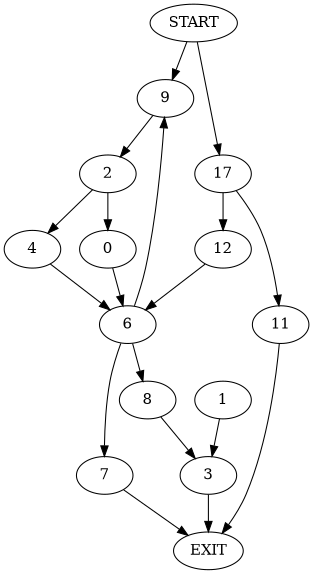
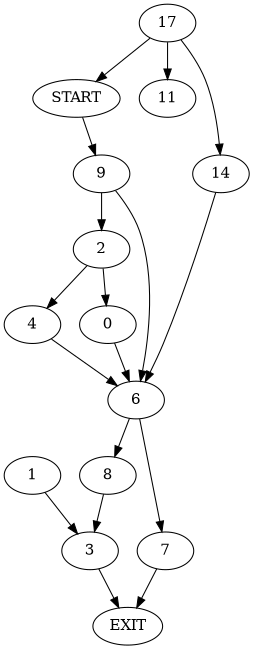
edge "START" -> "17": reversed
edge "6" -> "9": reversed
node "12": label "12" -> "14"
edge "11" -> "EXIT": removed
